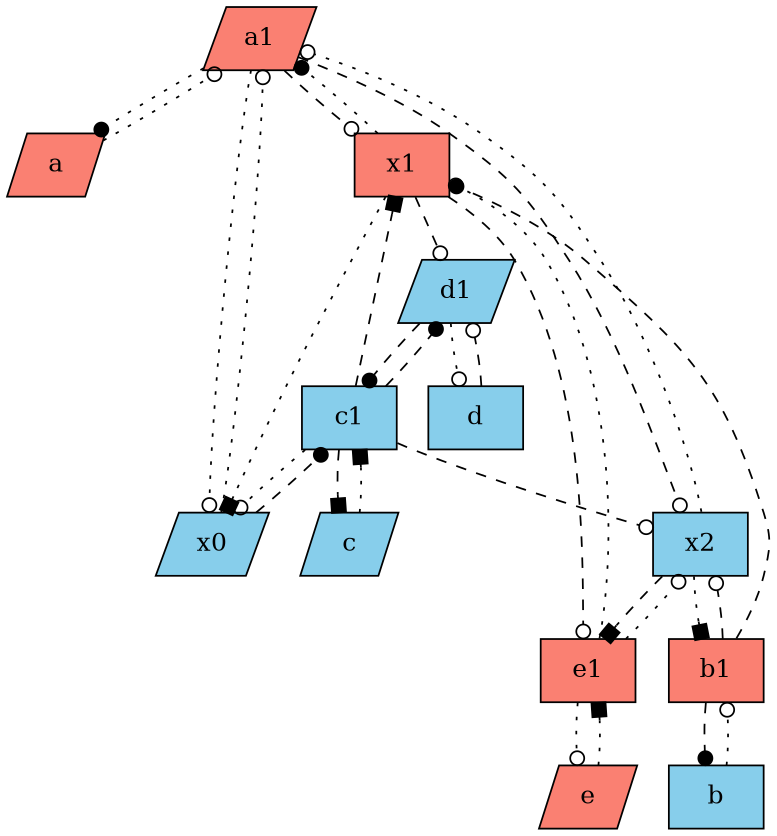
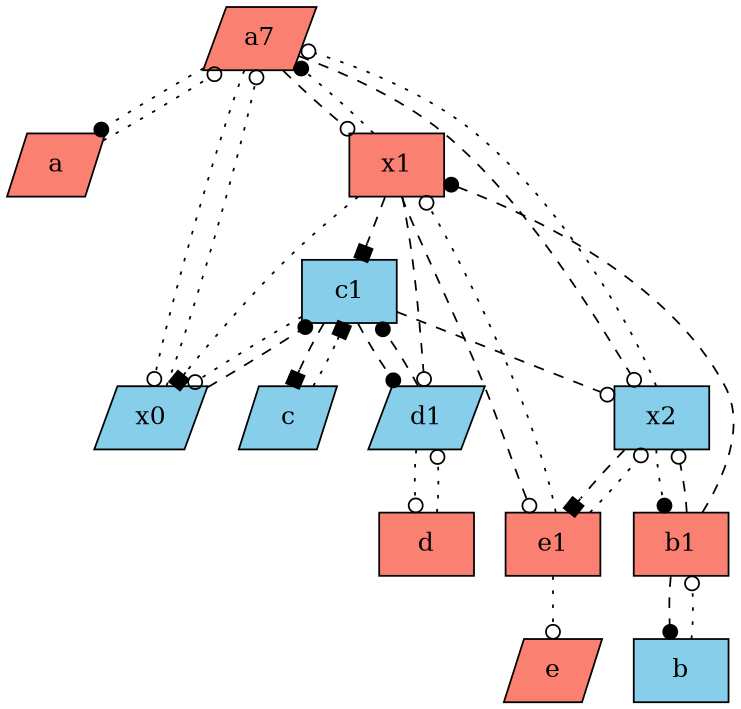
node "a1": label "a1" -> "a7"
edge "c1" -> "x1": reversed
edge "d" -> "d1": style dashed -> dotted
node "d": fillcolor skyblue -> salmon
edge "x2" -> "b1": arrowhead box -> dot
edge "e" -> "e1": removed
